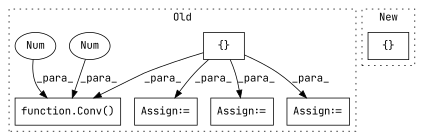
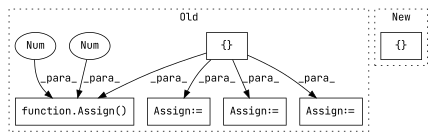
node "function.Conv()": label "function.Conv()" -> "function.Assign()"
